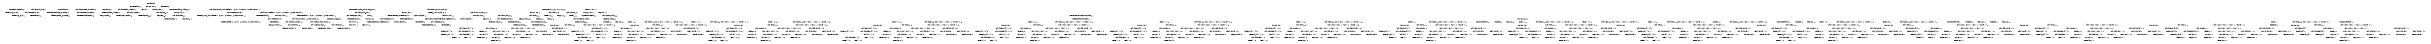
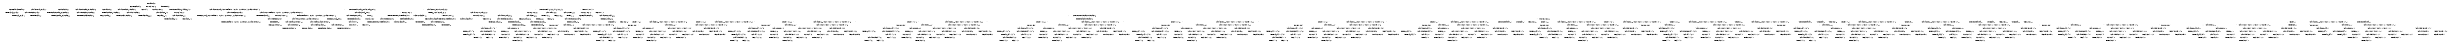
node "(LITERAL,1,i & 1)": removed
